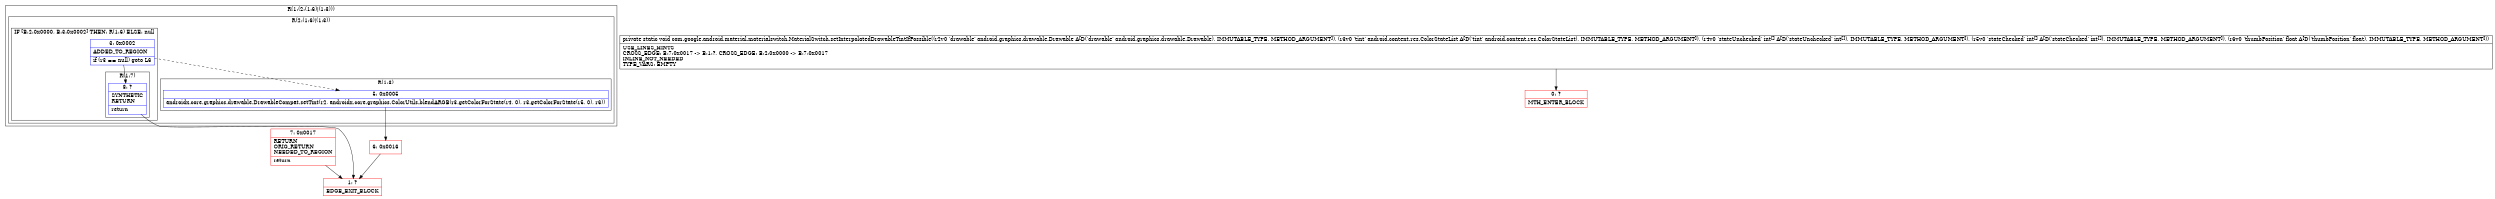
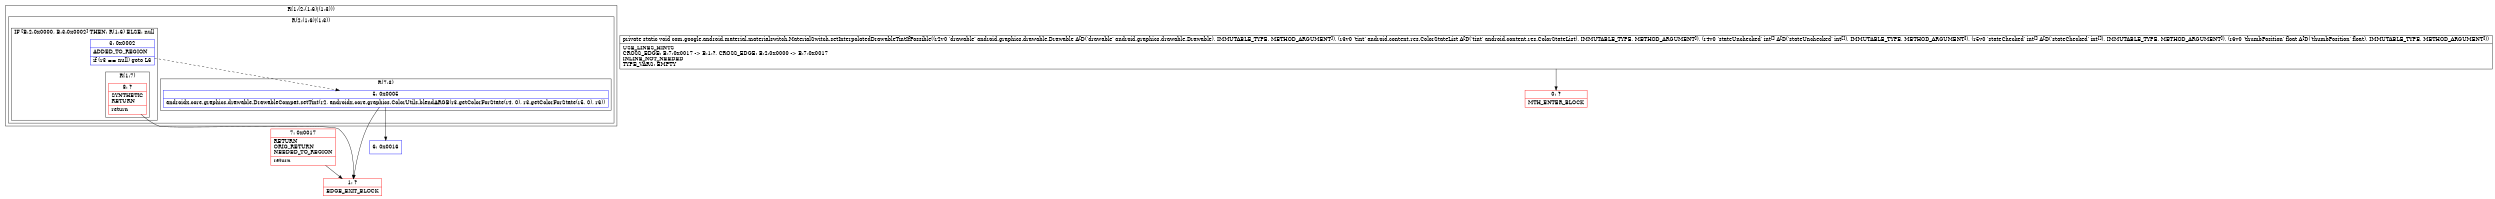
edge "3: 0x0002" -> "8: ?": removed
cluster "R(1:3)": label "R(1:3)" -> "R(7:3)"
node "8: ?": color blue -> red
node "6: 0x0016": color red -> blue
edge "6: 0x0016" -> "1: ?": now "5: 0x0005" -> "1: ?"
